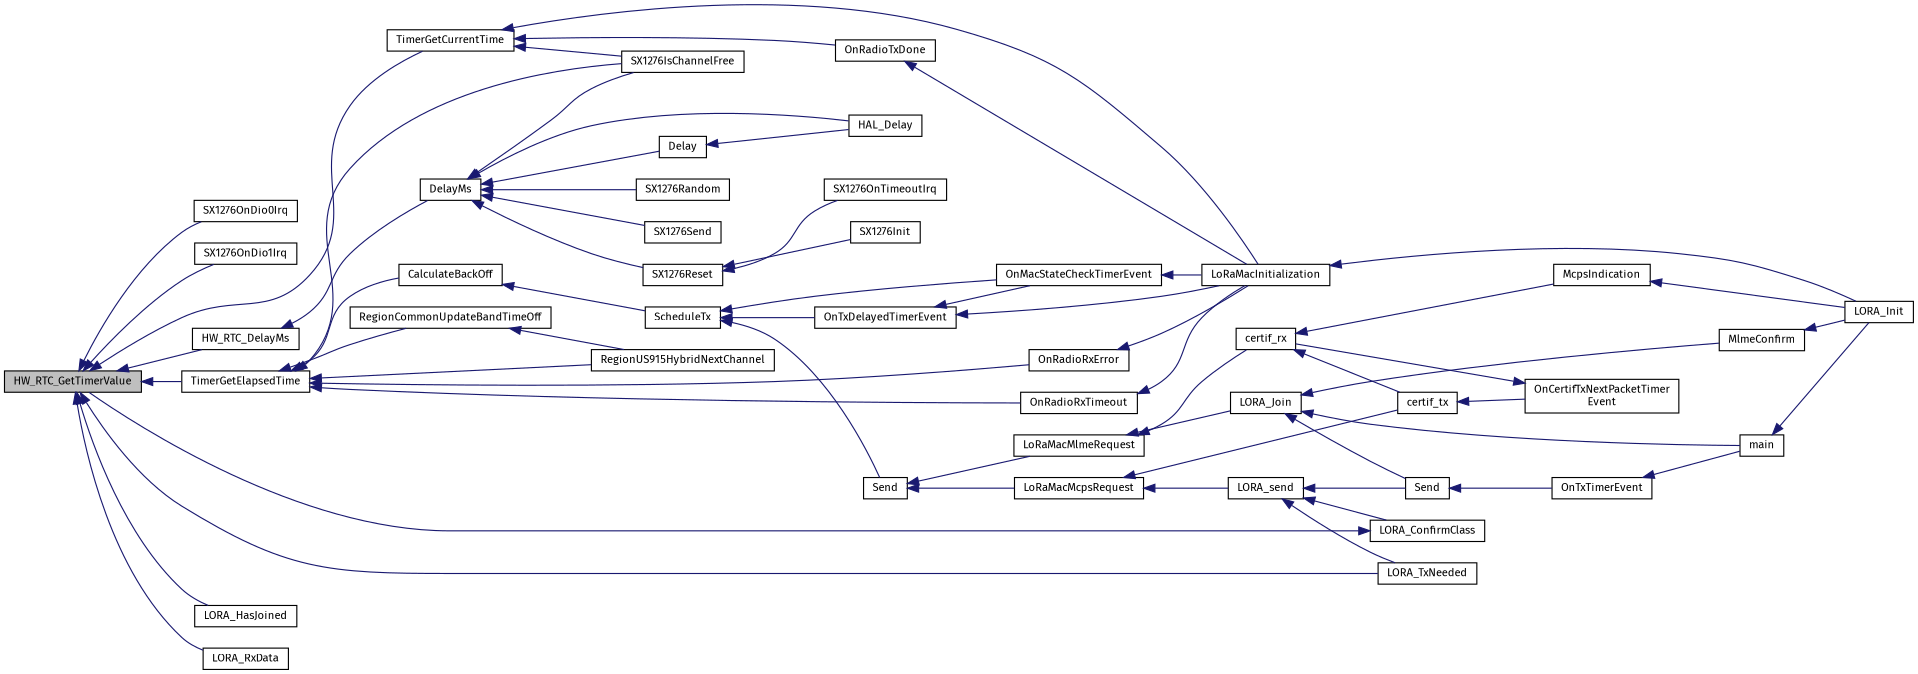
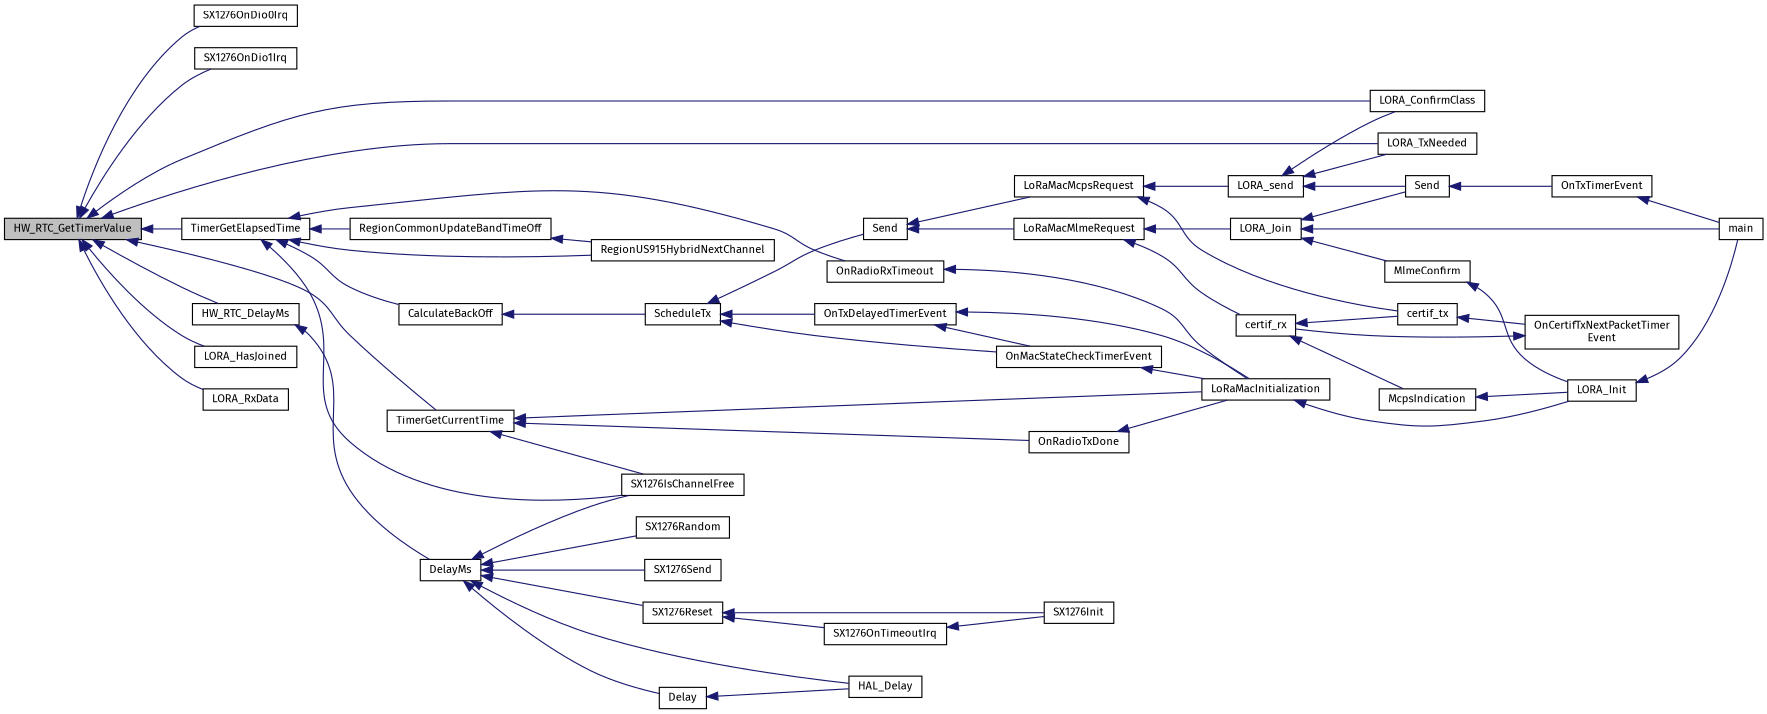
node "OnRadioRxError": removed
edge "LORA_Init" -> "main": reversed
edge "HW_RTC_GetTimerValue" -> "LORA_ConfirmClass": reversed
edge "SX1276Init" -> "SX1276OnTimeoutIrq": added
